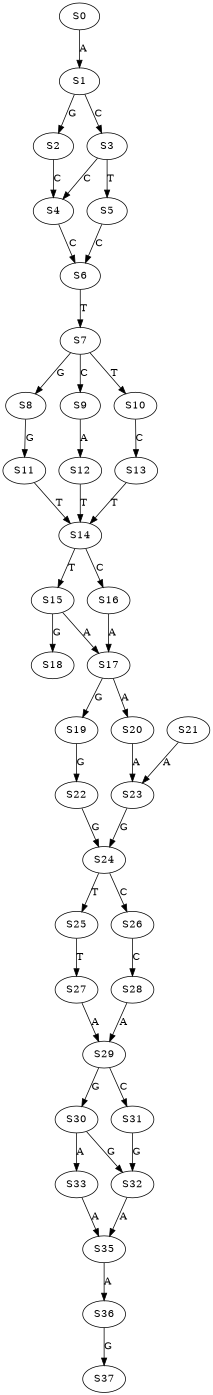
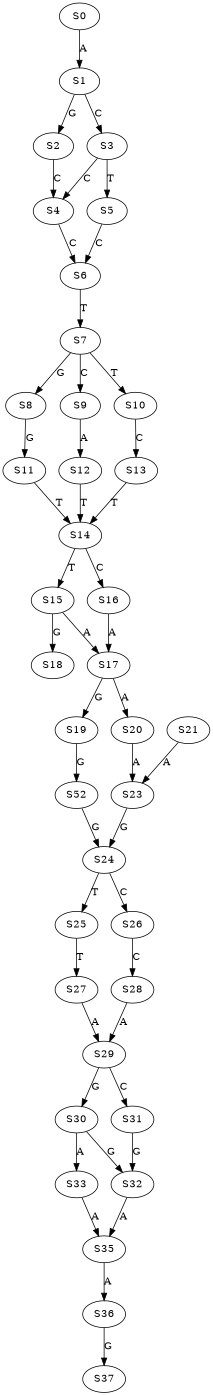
node "S22": label "S22" -> "S52"
